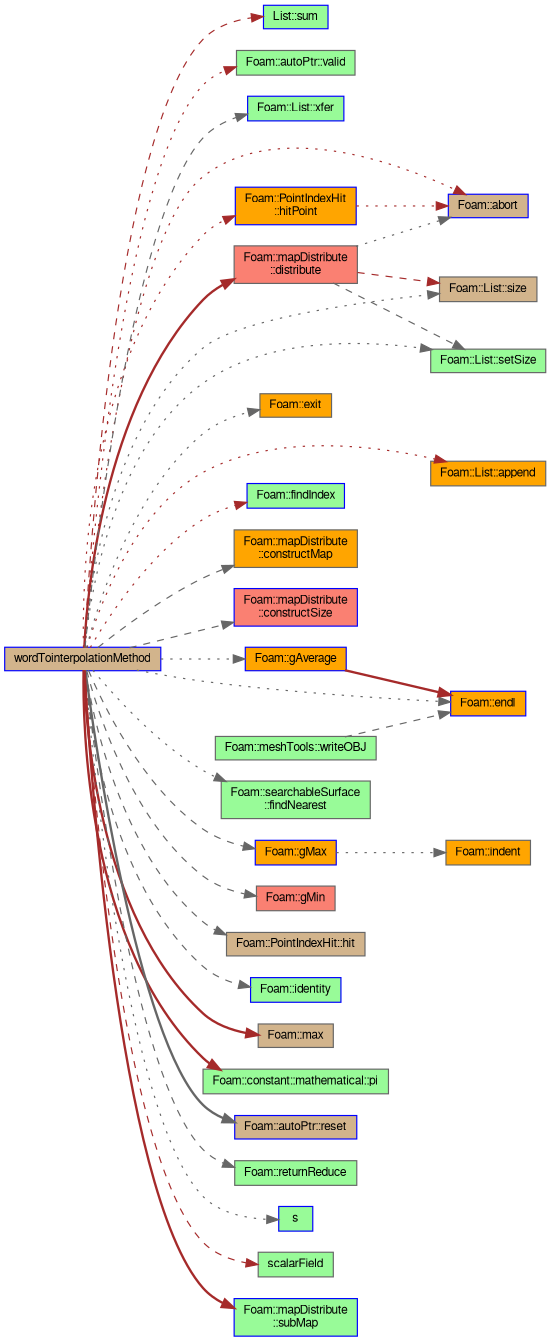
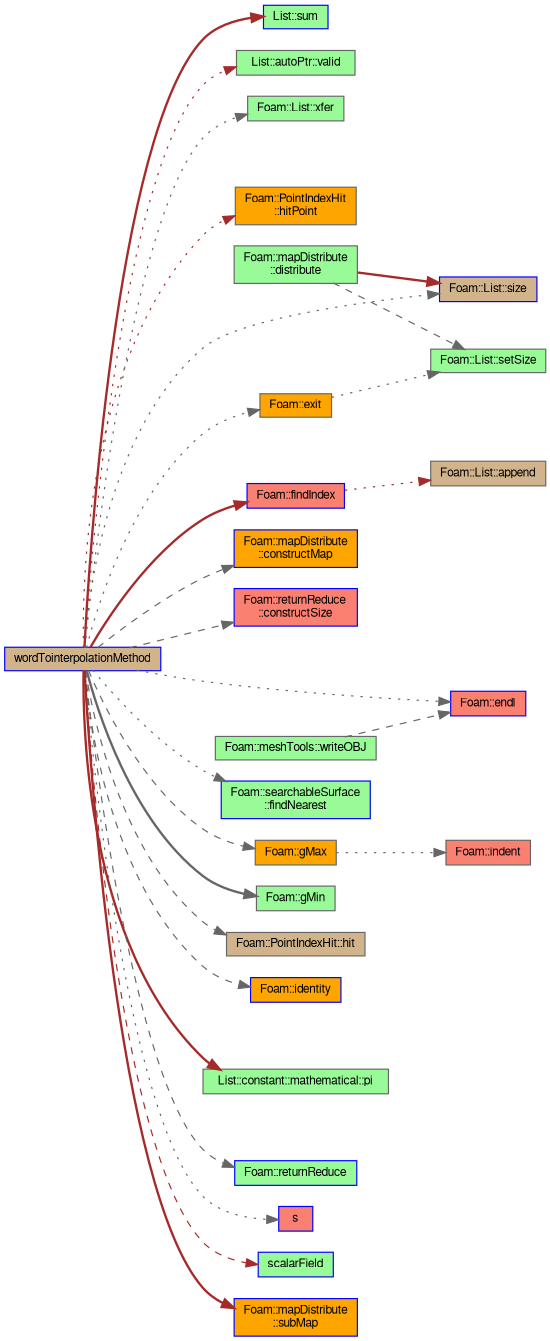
node "Foam::autoPtr::valid": label "Foam::autoPtr::valid" -> "List::autoPtr::valid"
node "Foam::List::xfer": color blue -> gray40
node "Foam::PointIndexHit ::hitPoint": color blue -> gray40
node "Foam::abort": removed
edge "wordTointerpolationMethod" -> "Foam::List::xfer": style dashed -> dotted
node "Foam::mapDistribute ::distribute": fillcolor salmon -> palegreen
edge "Foam::mapDistribute ::distribute" -> "Foam::List::size": style dashed -> bold
node "Foam::List::size": color gray40 -> blue
edge "wordTointerpolationMethod" -> "List::sum": style dashed -> bold
edge "wordTointerpolationMethod" -> "Foam::List::setSize": now "Foam::exit" -> "Foam::List::setSize"
edge "wordTointerpolationMethod" -> "Foam::mapDistribute ::distribute": removed
edge "wordTointerpolationMethod" -> "Foam::List::append": now "Foam::findIndex" -> "Foam::List::append"
node "Foam::List::append": fillcolor orange -> tan
node "Foam::findIndex": fillcolor palegreen -> salmon
node "Foam::mapDistribute ::constructMap": color gray40 -> blue
edge "wordTointerpolationMethod" -> "Foam::findIndex": style dotted -> bold
node "Foam::mapDistribute ::constructSize": label "Foam::mapDistribute ::constructSize" -> "Foam::returnReduce ::constructSize"
node "Foam::gAverage": removed
node "Foam::endl": fillcolor orange -> salmon
node "Foam::searchableSurface ::findNearest": color gray40 -> blue
edge "wordTointerpolationMethod" -> "Foam::gMin": style dashed -> bold
node "Foam::gMax": color blue -> gray40
node "Foam::indent": fillcolor orange -> salmon
node "Foam::gMin": fillcolor salmon -> palegreen
node "Foam::identity": fillcolor palegreen -> orange
node "Foam::max": removed
node "Foam::constant::mathematical::pi": label "Foam::constant::mathematical::pi" -> "List::constant::mathematical::pi"
node "Foam::autoPtr::reset": removed
node "Foam::returnReduce": color gray40 -> blue
node "s": fillcolor palegreen -> salmon
node "scalarField": color gray40 -> blue
node "Foam::mapDistribute ::subMap": fillcolor palegreen -> orange
